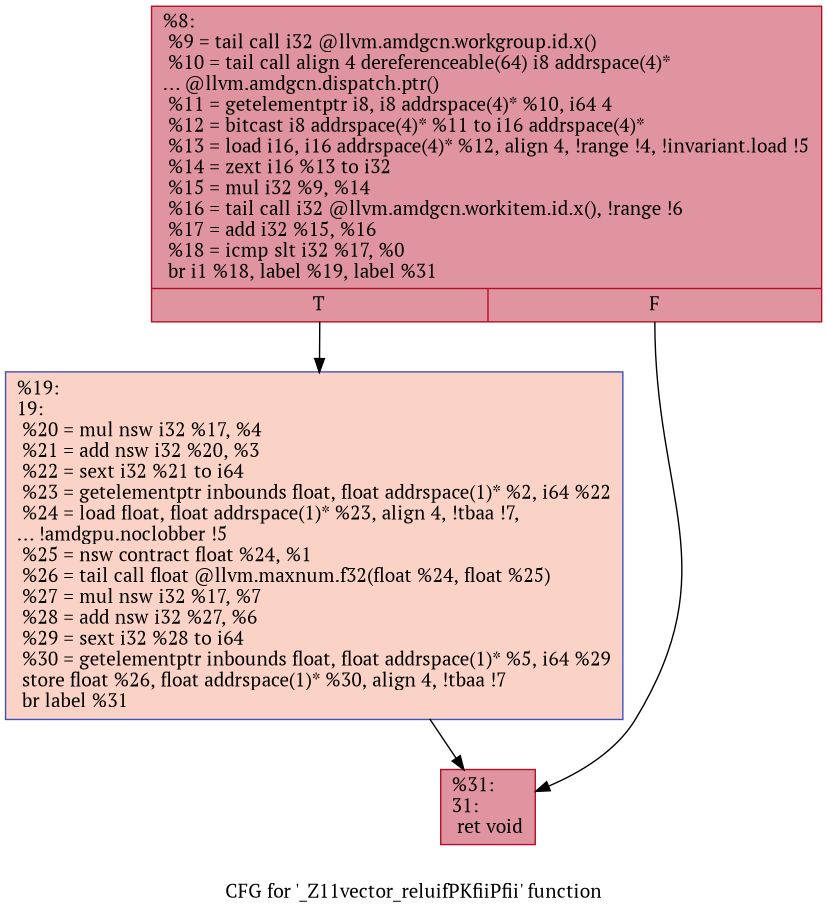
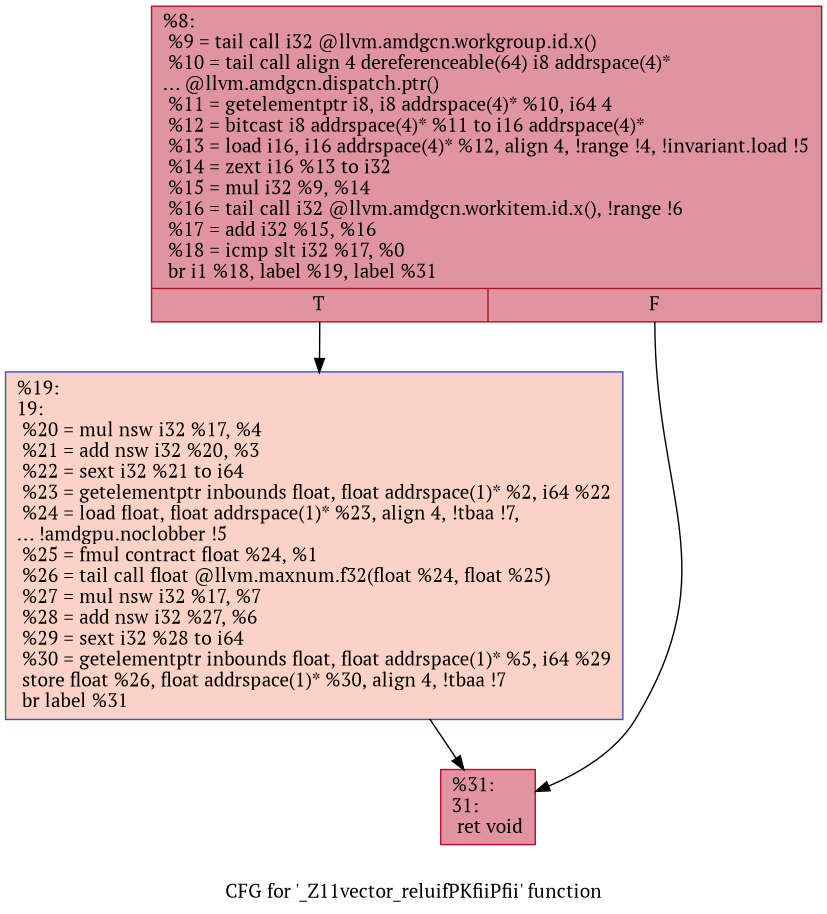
node "%19:": text "%25 = nsw contract float %24, %1" -> "%25 = fmul contract float %24, %1"
